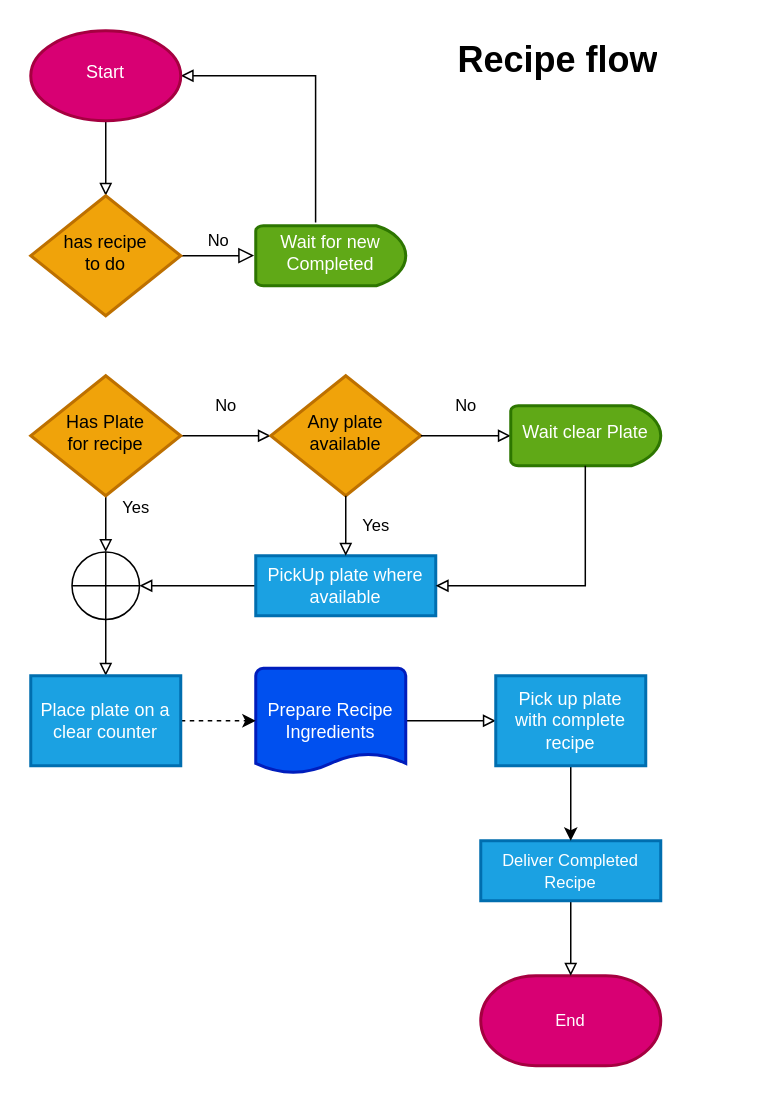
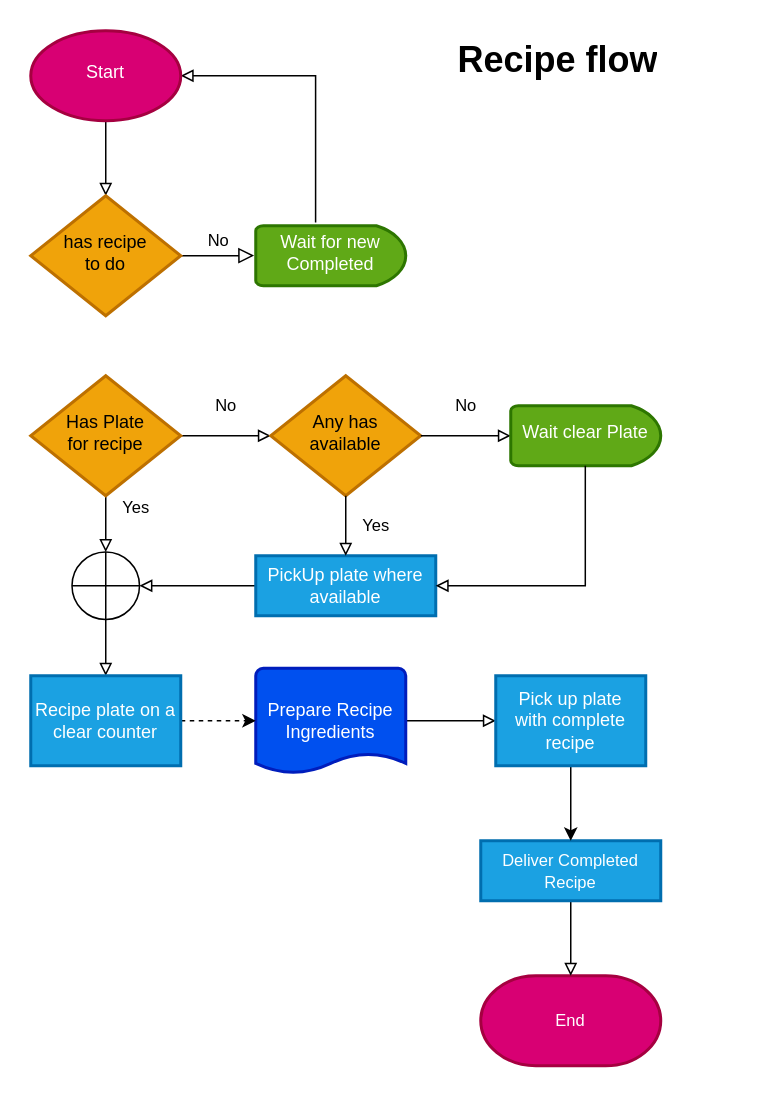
node "Any plate available": label "Any plate available" -> "Any has available"
node "Place plate on a clear counter": label "Place plate on a clear counter" -> "Recipe plate on a clear counter"
